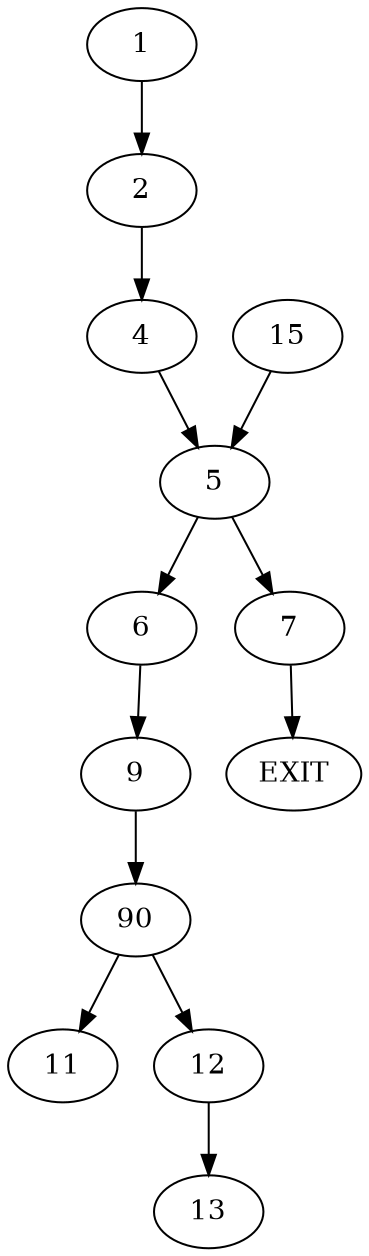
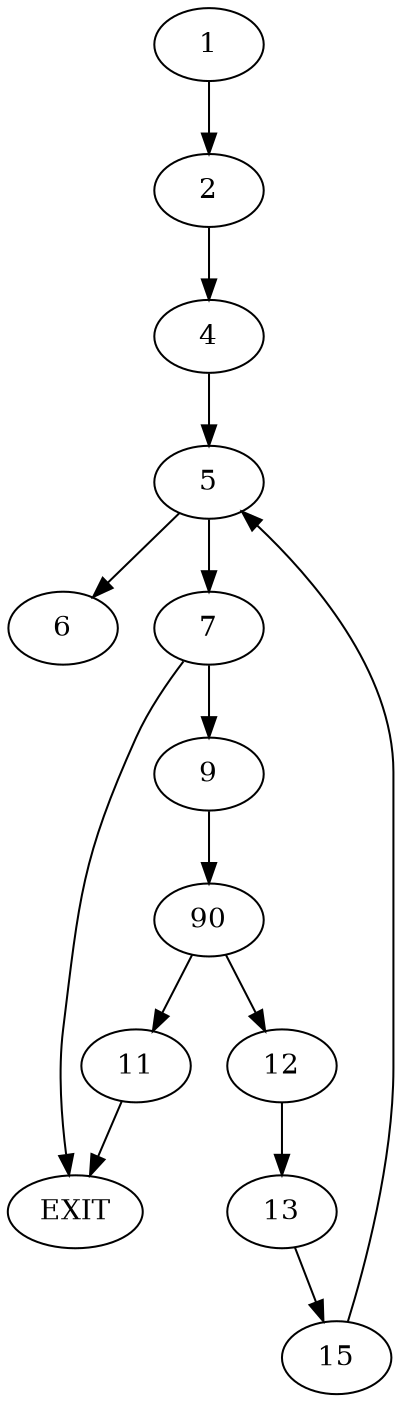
edge "6" -> "9": now "7" -> "9"
edge "11" -> "EXIT": added
edge "13" -> "15": added
